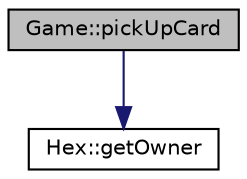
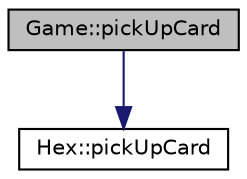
node "Hex::getOwner": label "Hex::getOwner" -> "Hex::pickUpCard"
